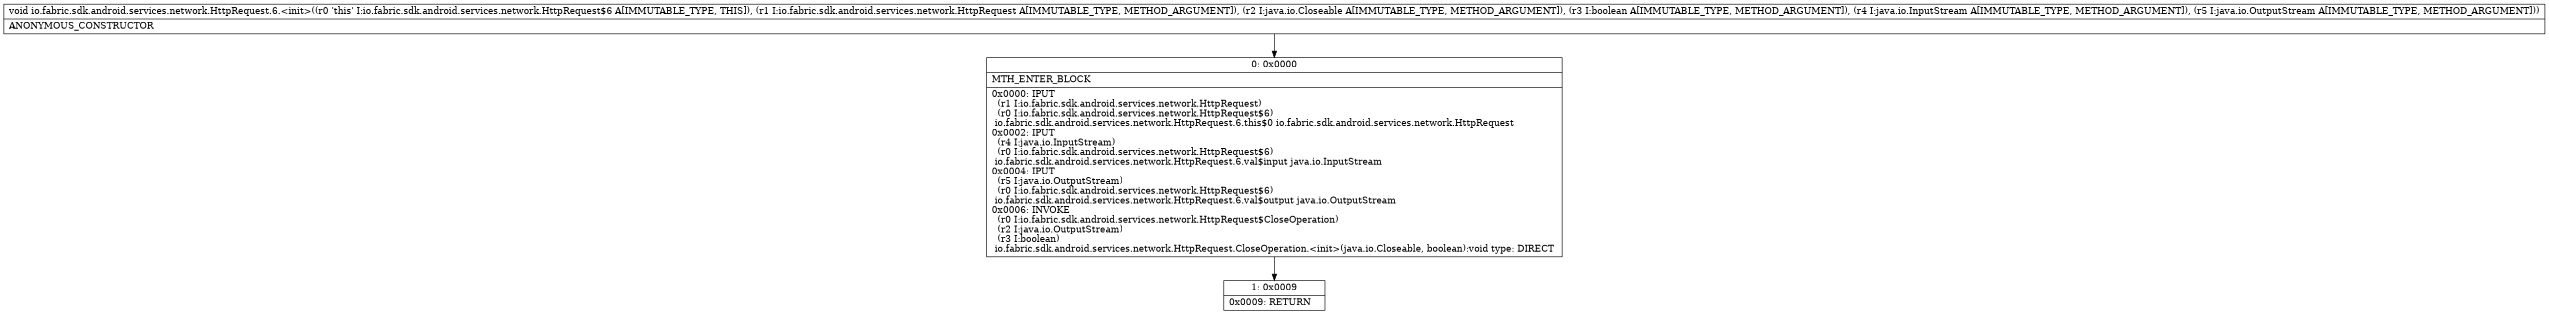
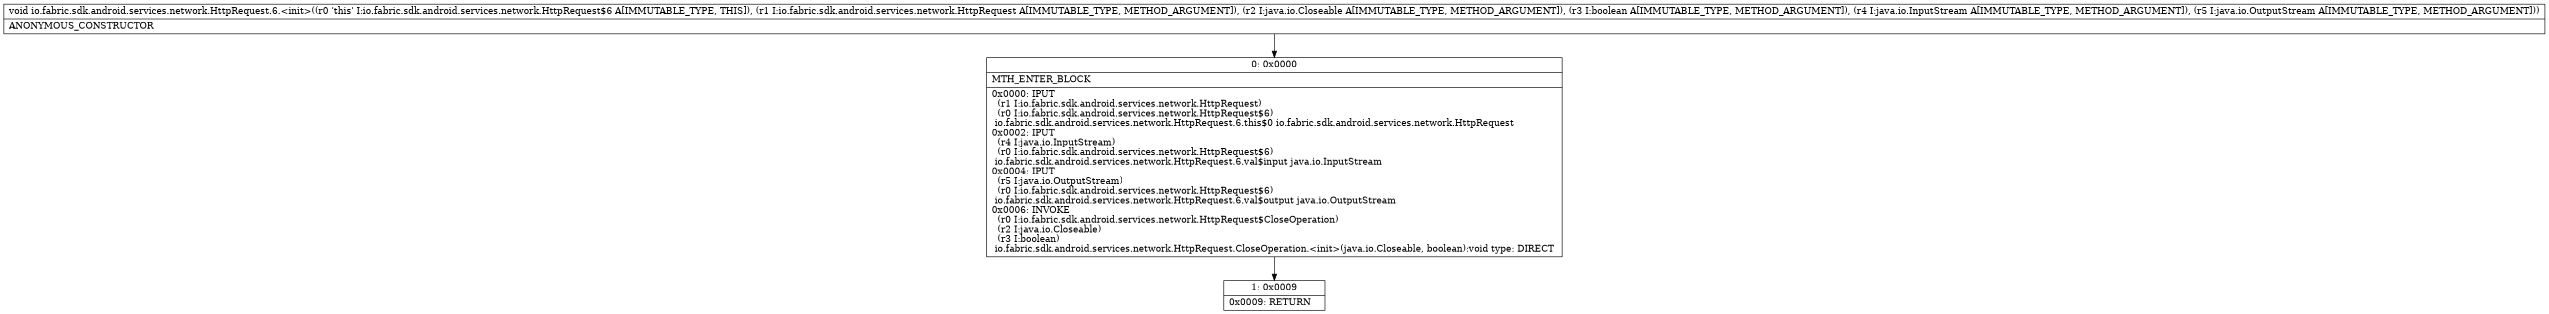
node "0: 0x0000": text "(r2 I:java.io.OutputStream)" -> "(r2 I:java.io.Closeable)"
